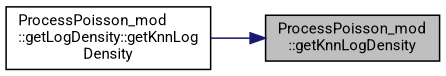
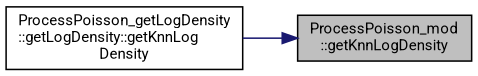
node "ProcessPoisson_mod ::getLogDensity::getKnnLog Density": label "ProcessPoisson_mod ::getLogDensity::getKnnLog Density" -> "ProcessPoisson_getLogDensity ::getLogDensity::getKnnLog Density"
